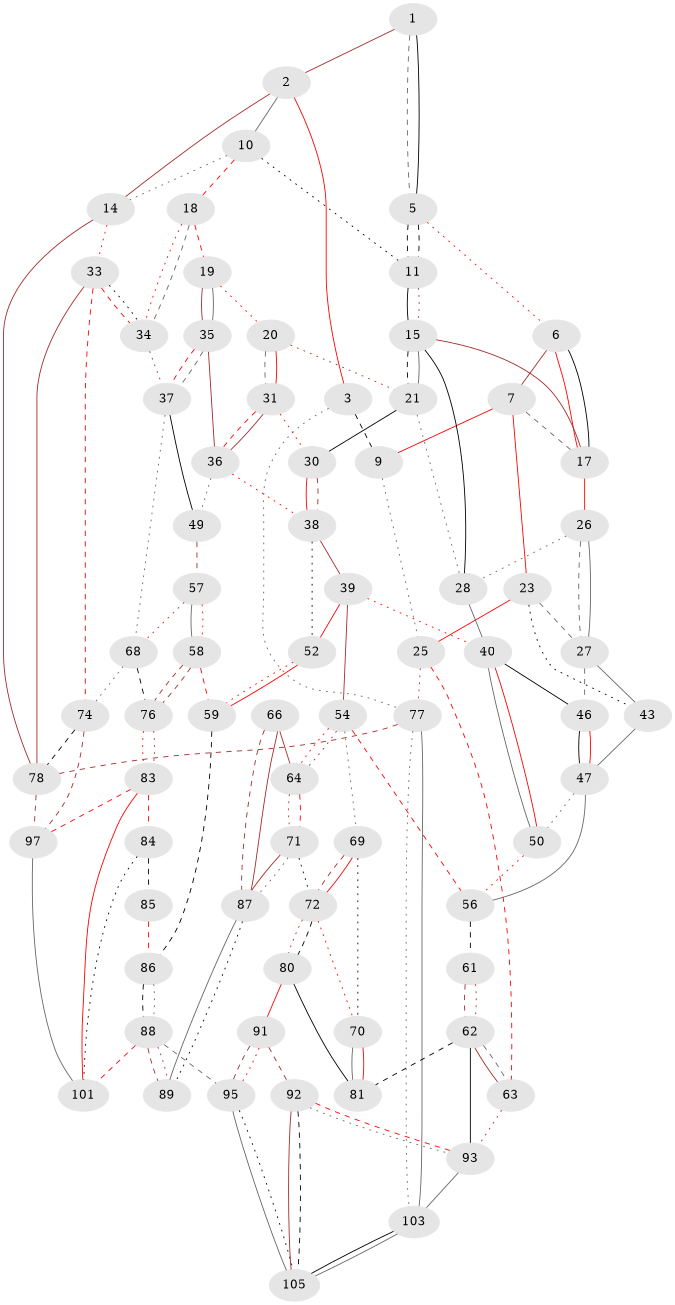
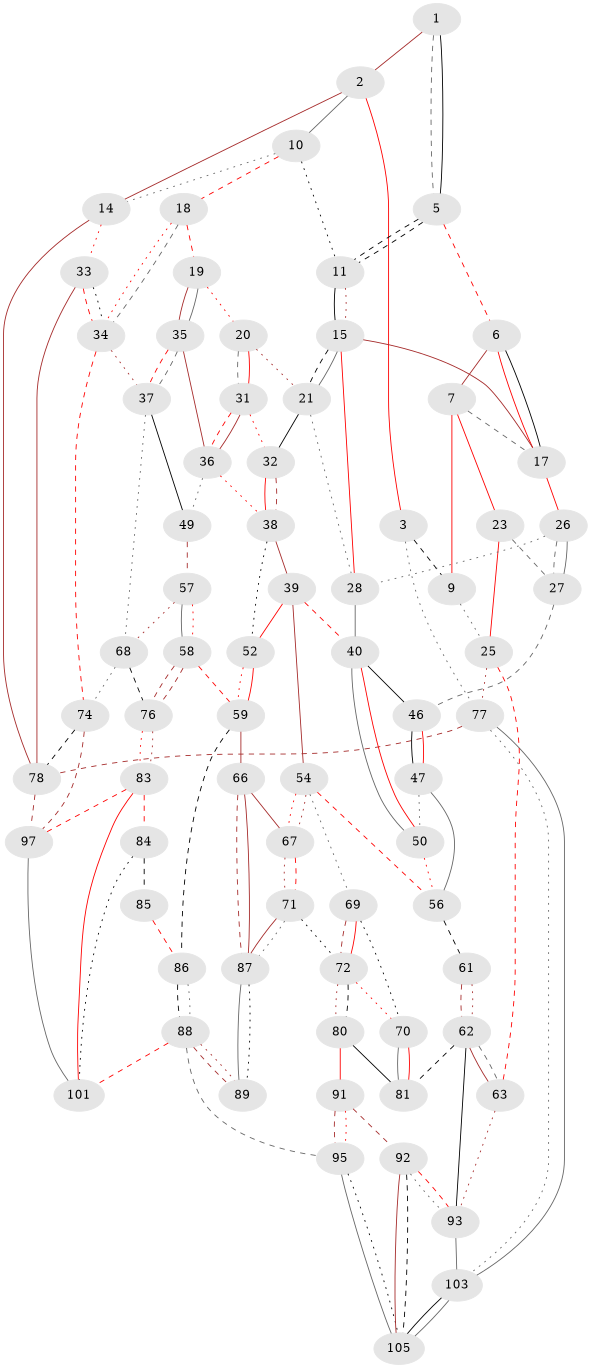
edge "5" -- "6": style dotted -> dashed
edge "15" -- "28": color black -> red
node "30": label "30" -> "32"
edge "33" -- "74": now "34" -- "74"
edge "39" -- "40": style dotted -> dashed
node "43": removed
edge "59" -- "66": added
node "64": label "64" -> "67"
